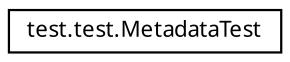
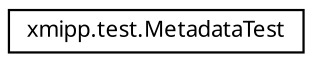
node "test.test.MetadataTest": label "test.test.MetadataTest" -> "xmipp.test.MetadataTest"
